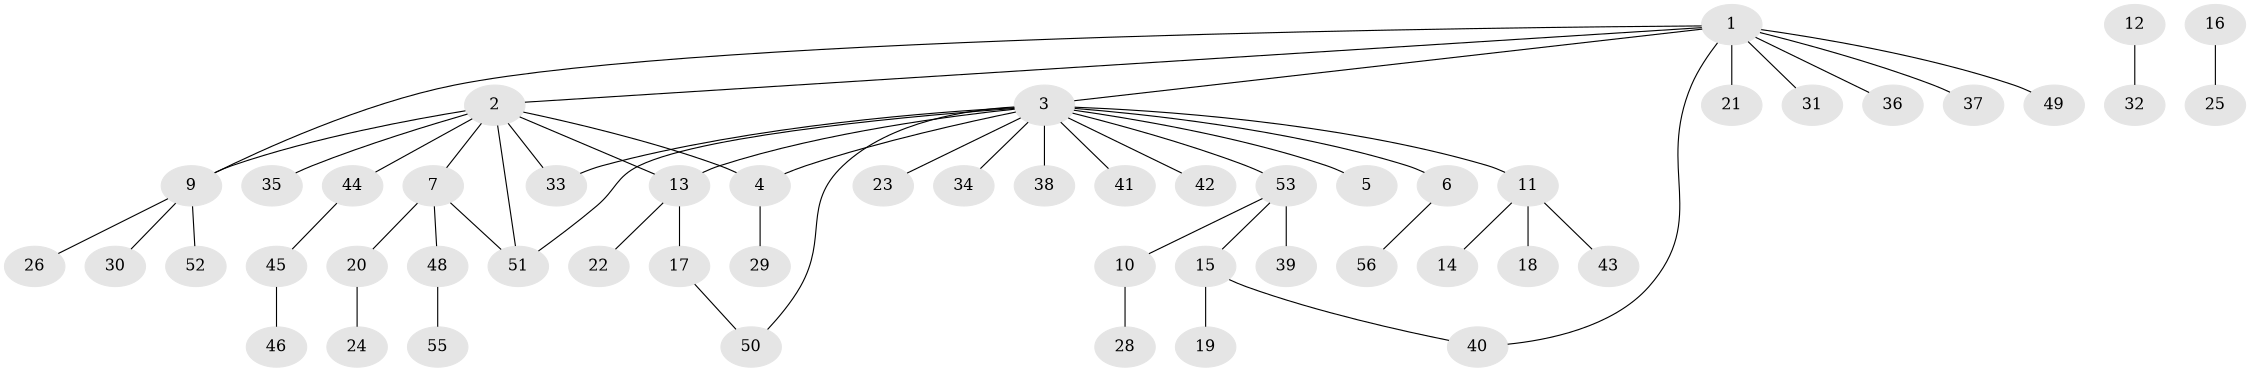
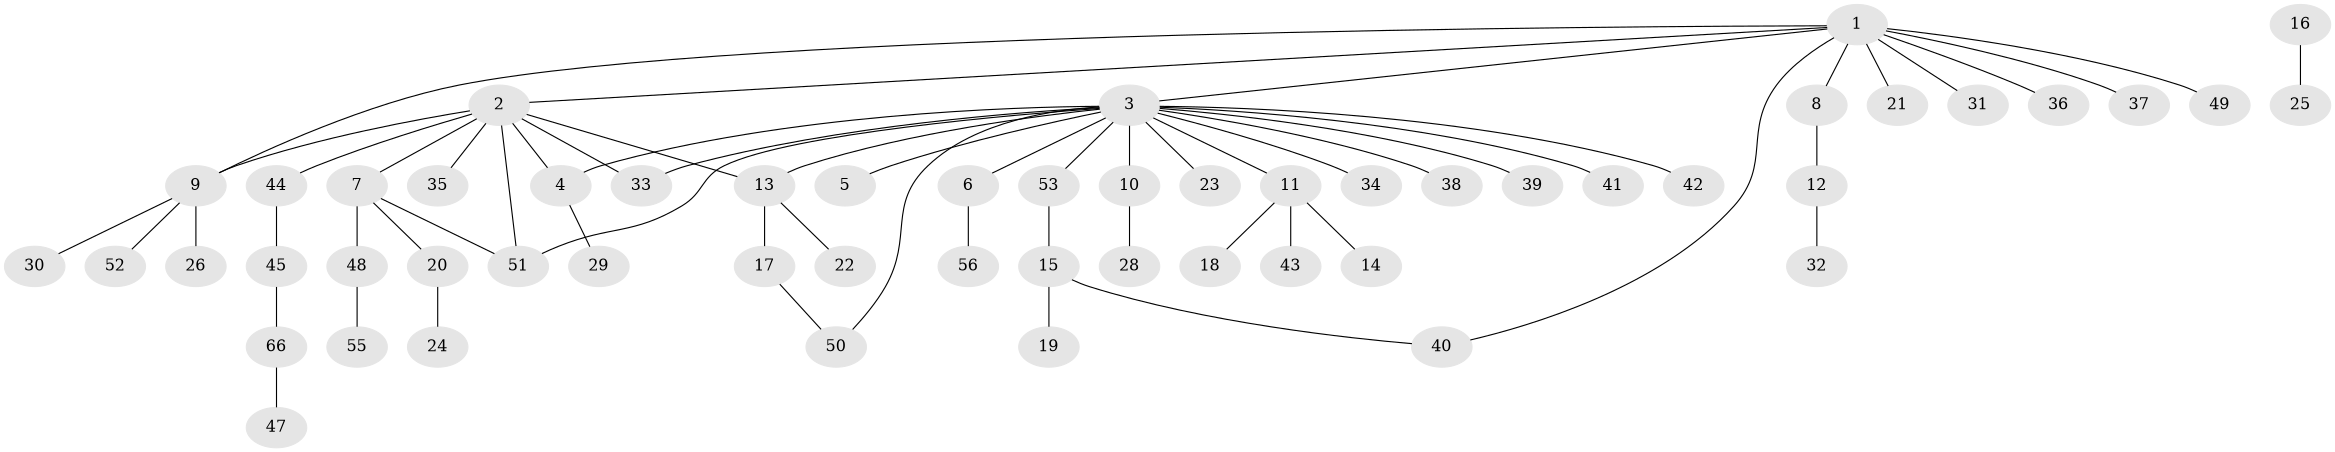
node "8": added
edge "53" -- "10": now "3" -- "10"
edge "53" -- "39": now "3" -- "39"
node "46": label "46" -> "66"
node "47": added
